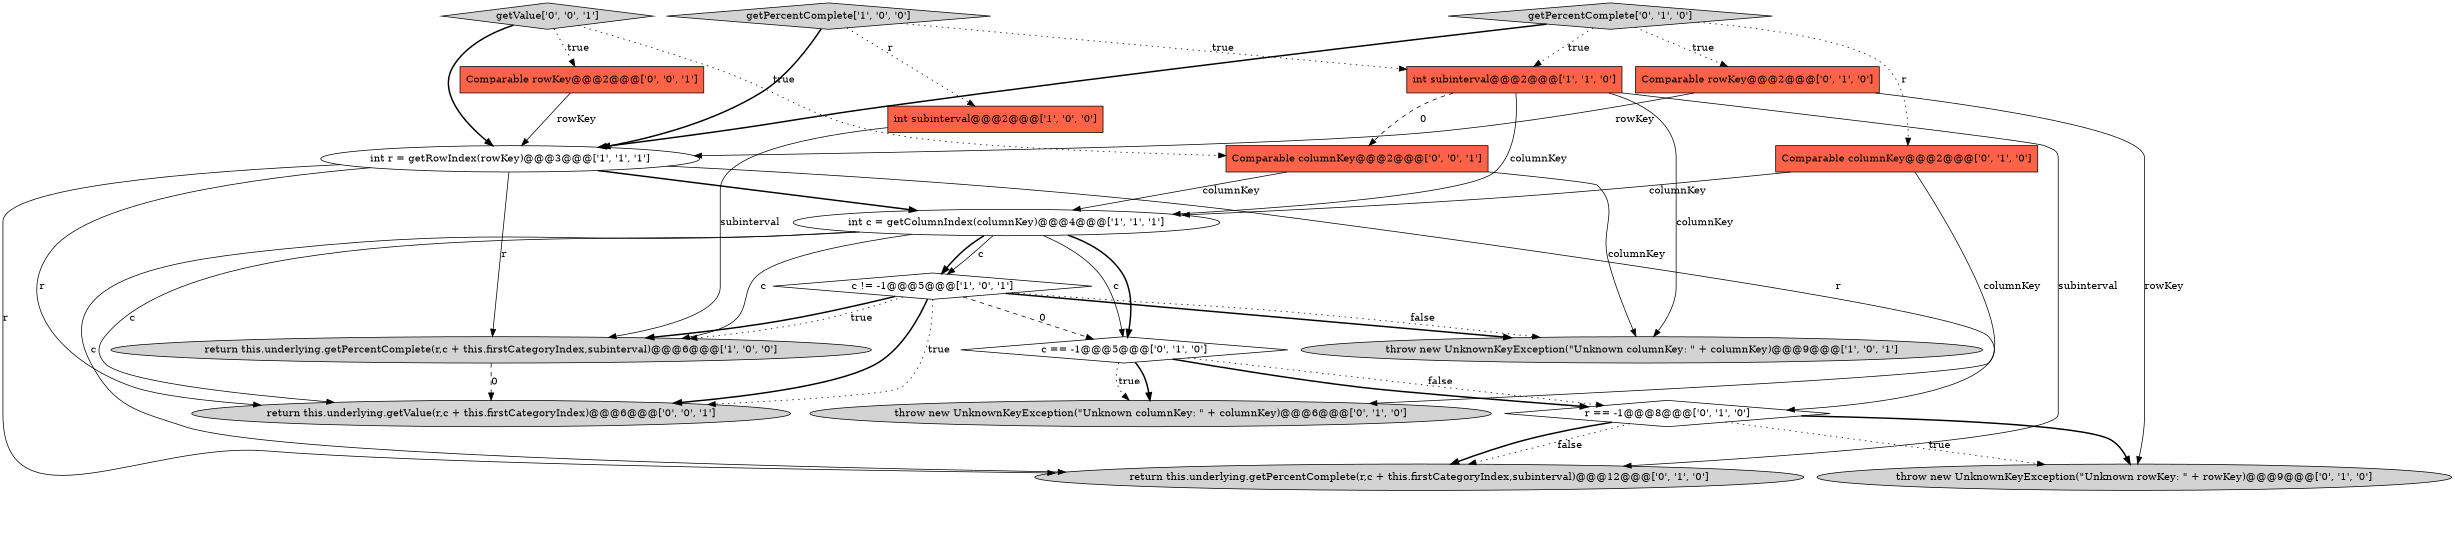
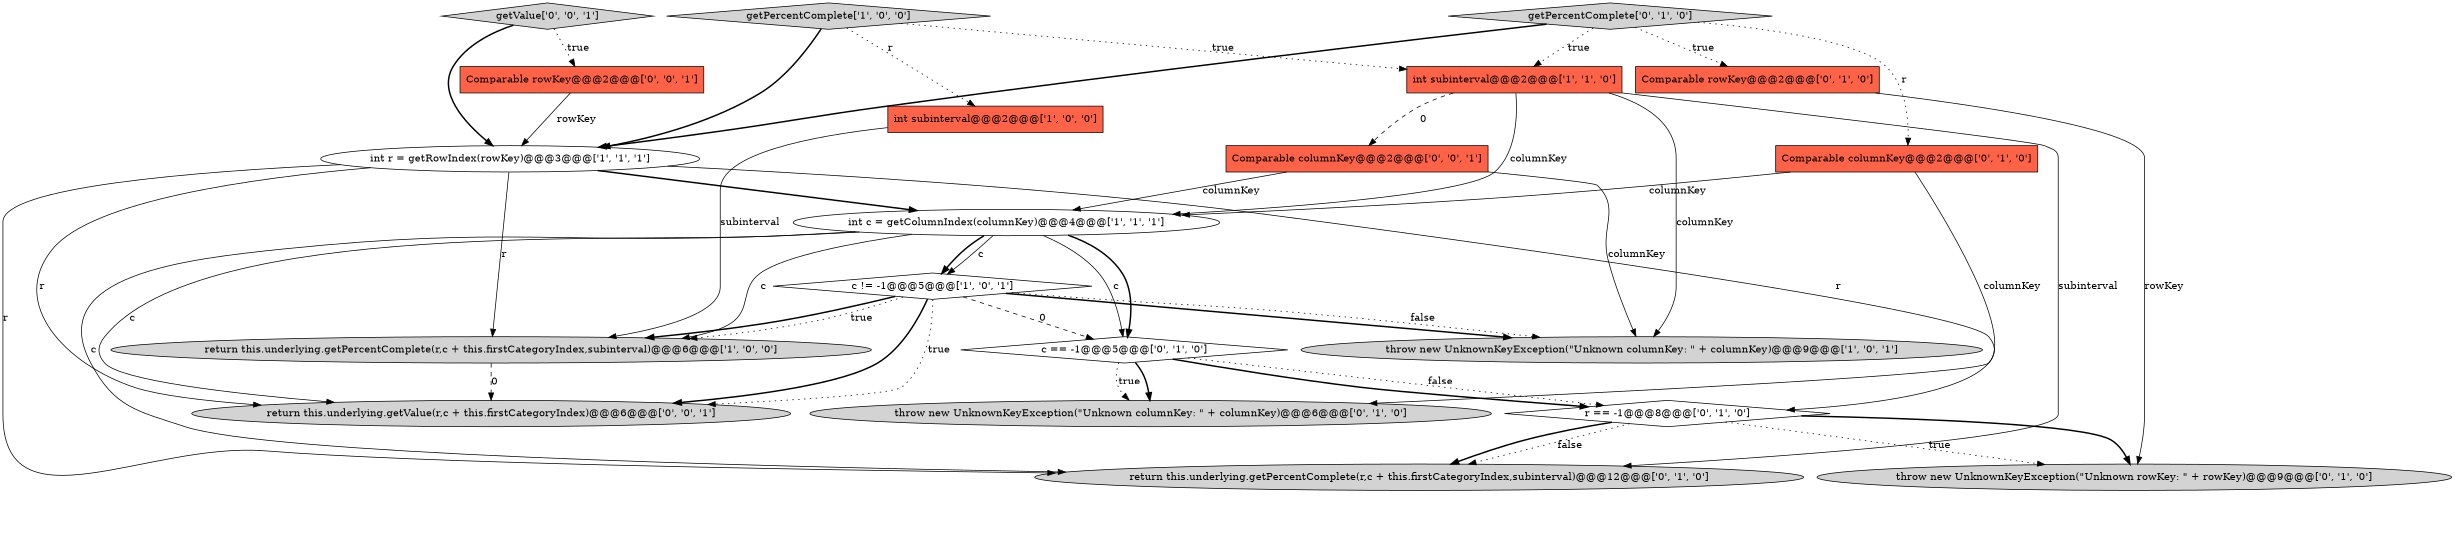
edge "getValue['0', '0', '1']" -> "Comparable columnKey@@@2@@@['0', '0', '1']": removed, label "true"
edge "Comparable rowKey@@@2@@@['0', '1', '0']" -> "int r = getRowIndex(rowKey)@@@3@@@['1', '1', '1']": removed, label "rowKey"
